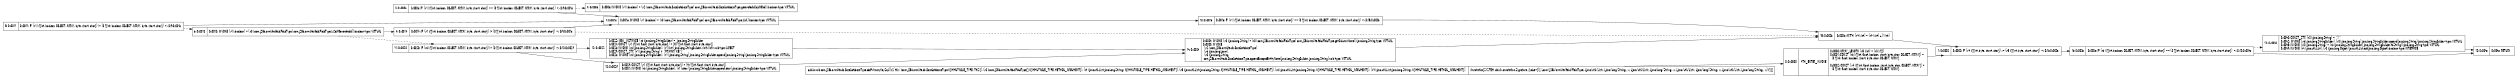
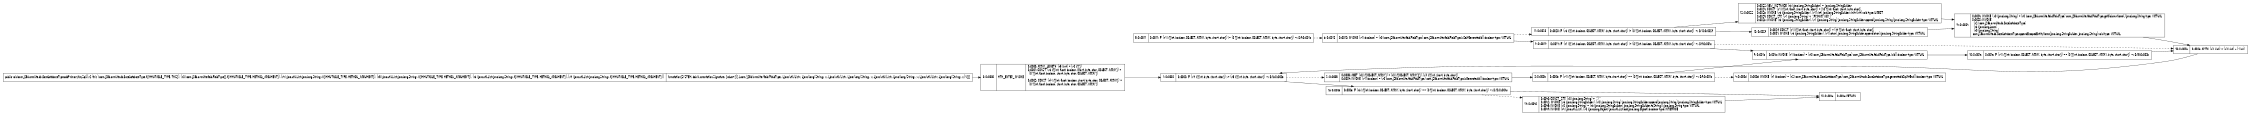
edge "5: 0x0011" -> "9: 0x001a": removed
node "2: 0x0005": added
